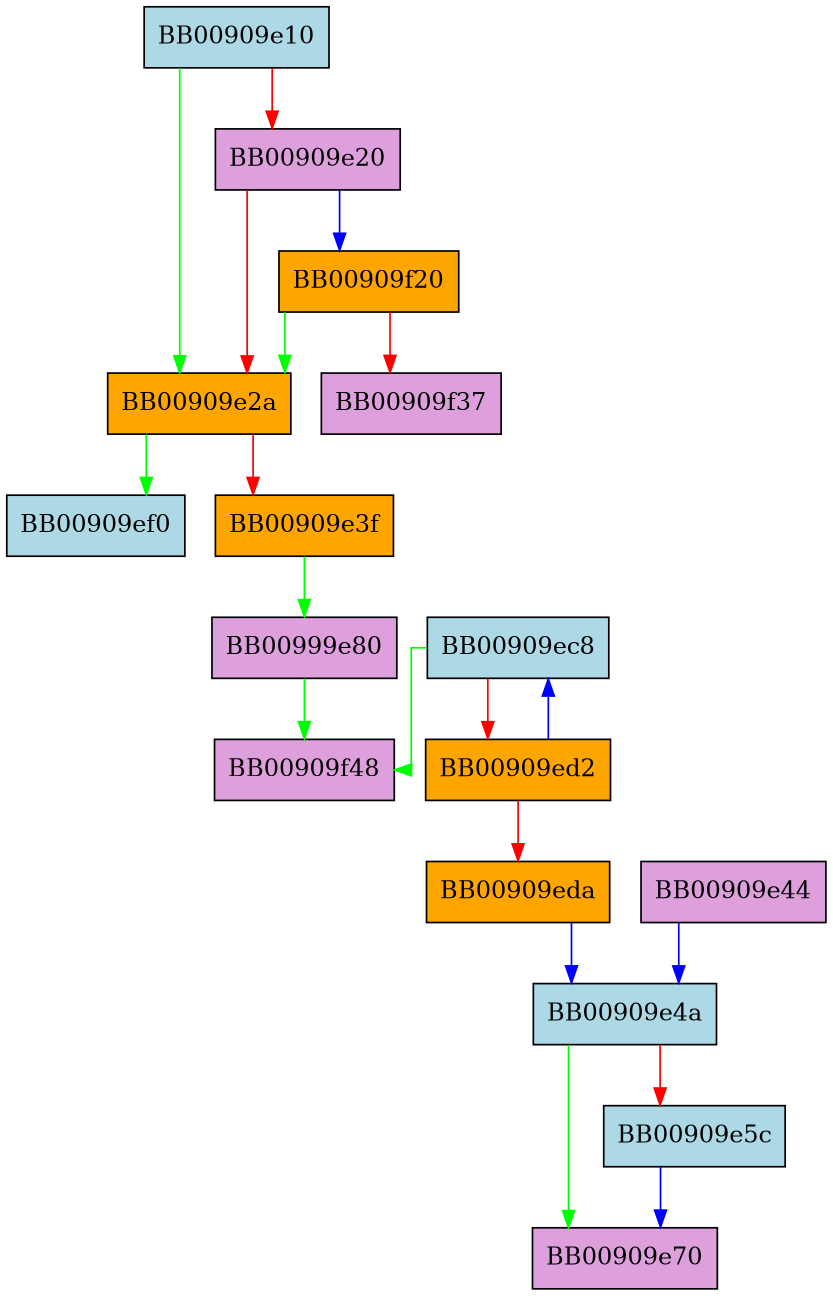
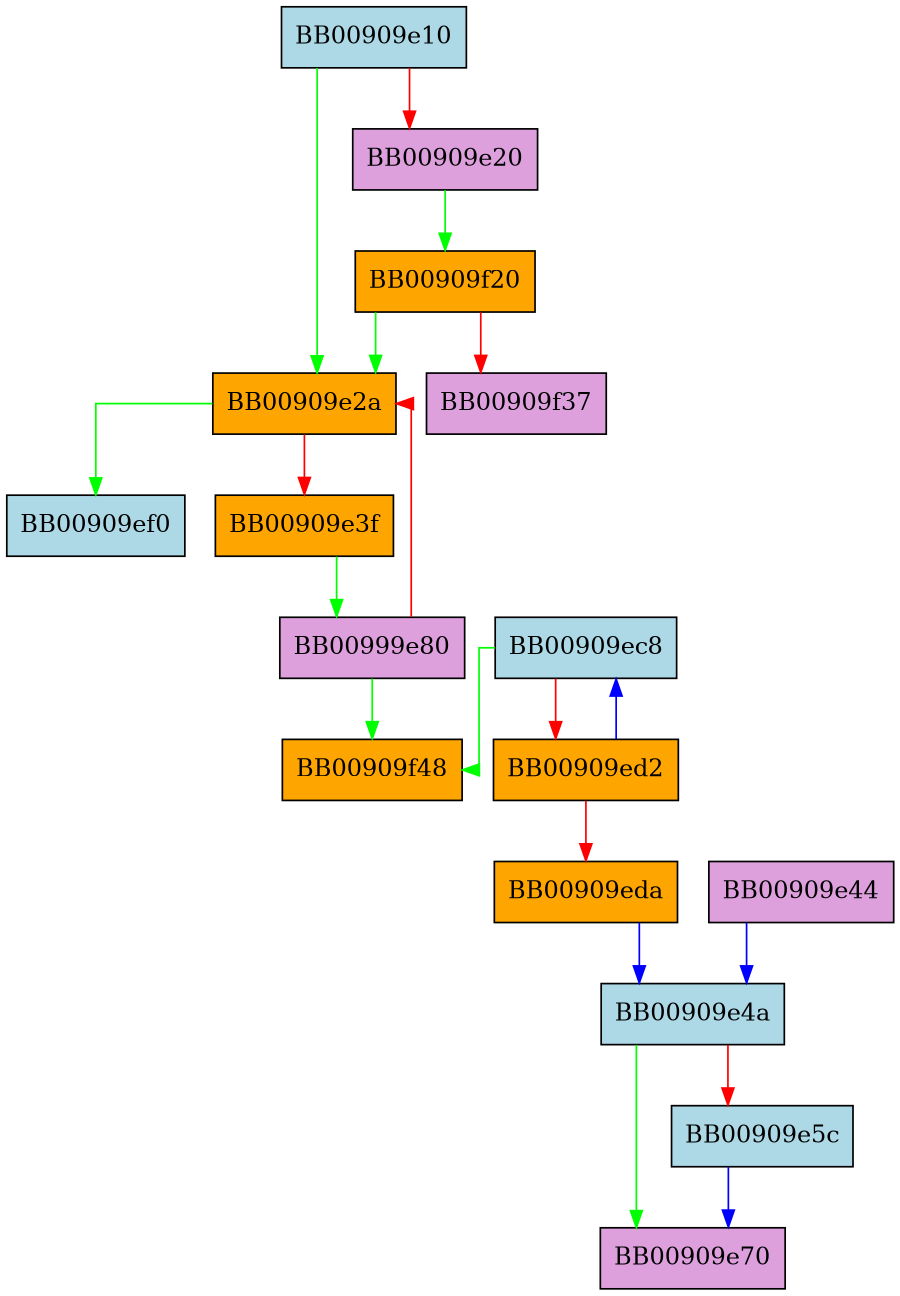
edge "BB00909e20" -> "BB00909f20": color blue -> green
edge "BB00909e20" -> "BB00909e2a": now "BB00999e80" -> "BB00909e2a"
node "BB00909f48": fillcolor plum -> orange
